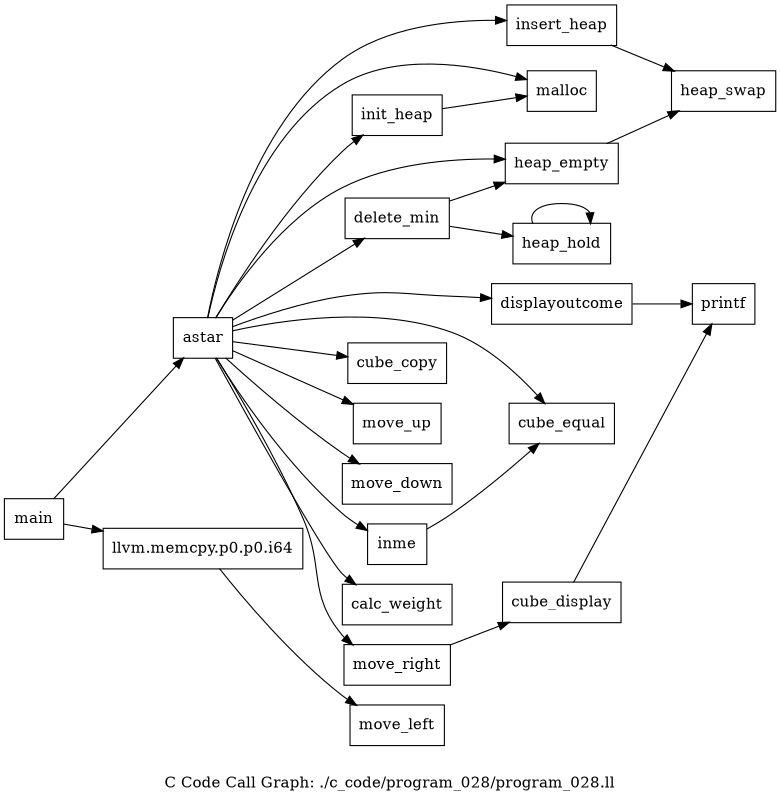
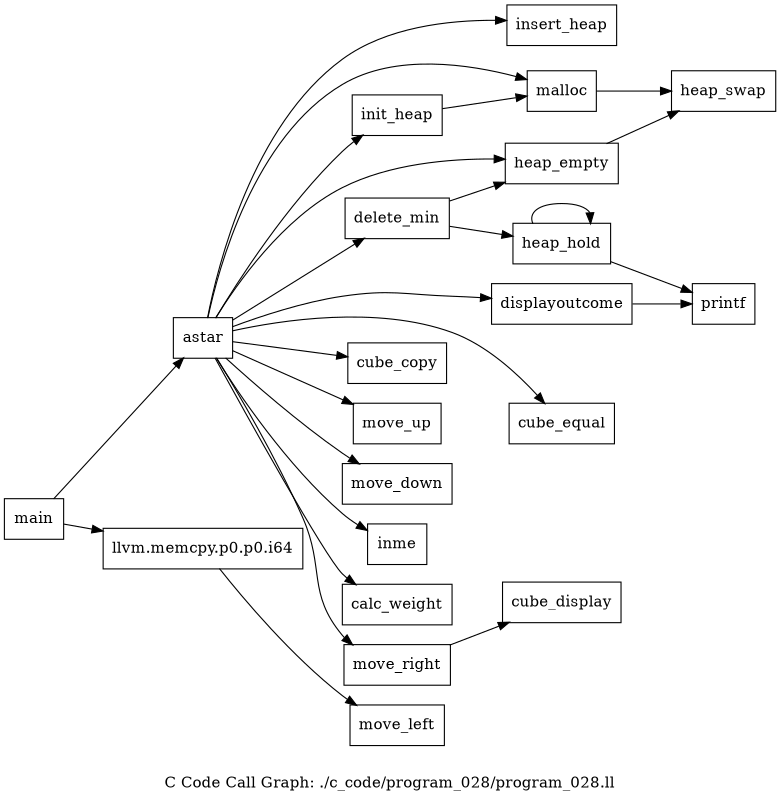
edge "insert_heap" -> "heap_swap": now "malloc" -> "heap_swap"
edge "cube_display" -> "printf": now "heap_hold" -> "printf"
edge "inme" -> "cube_equal": removed
